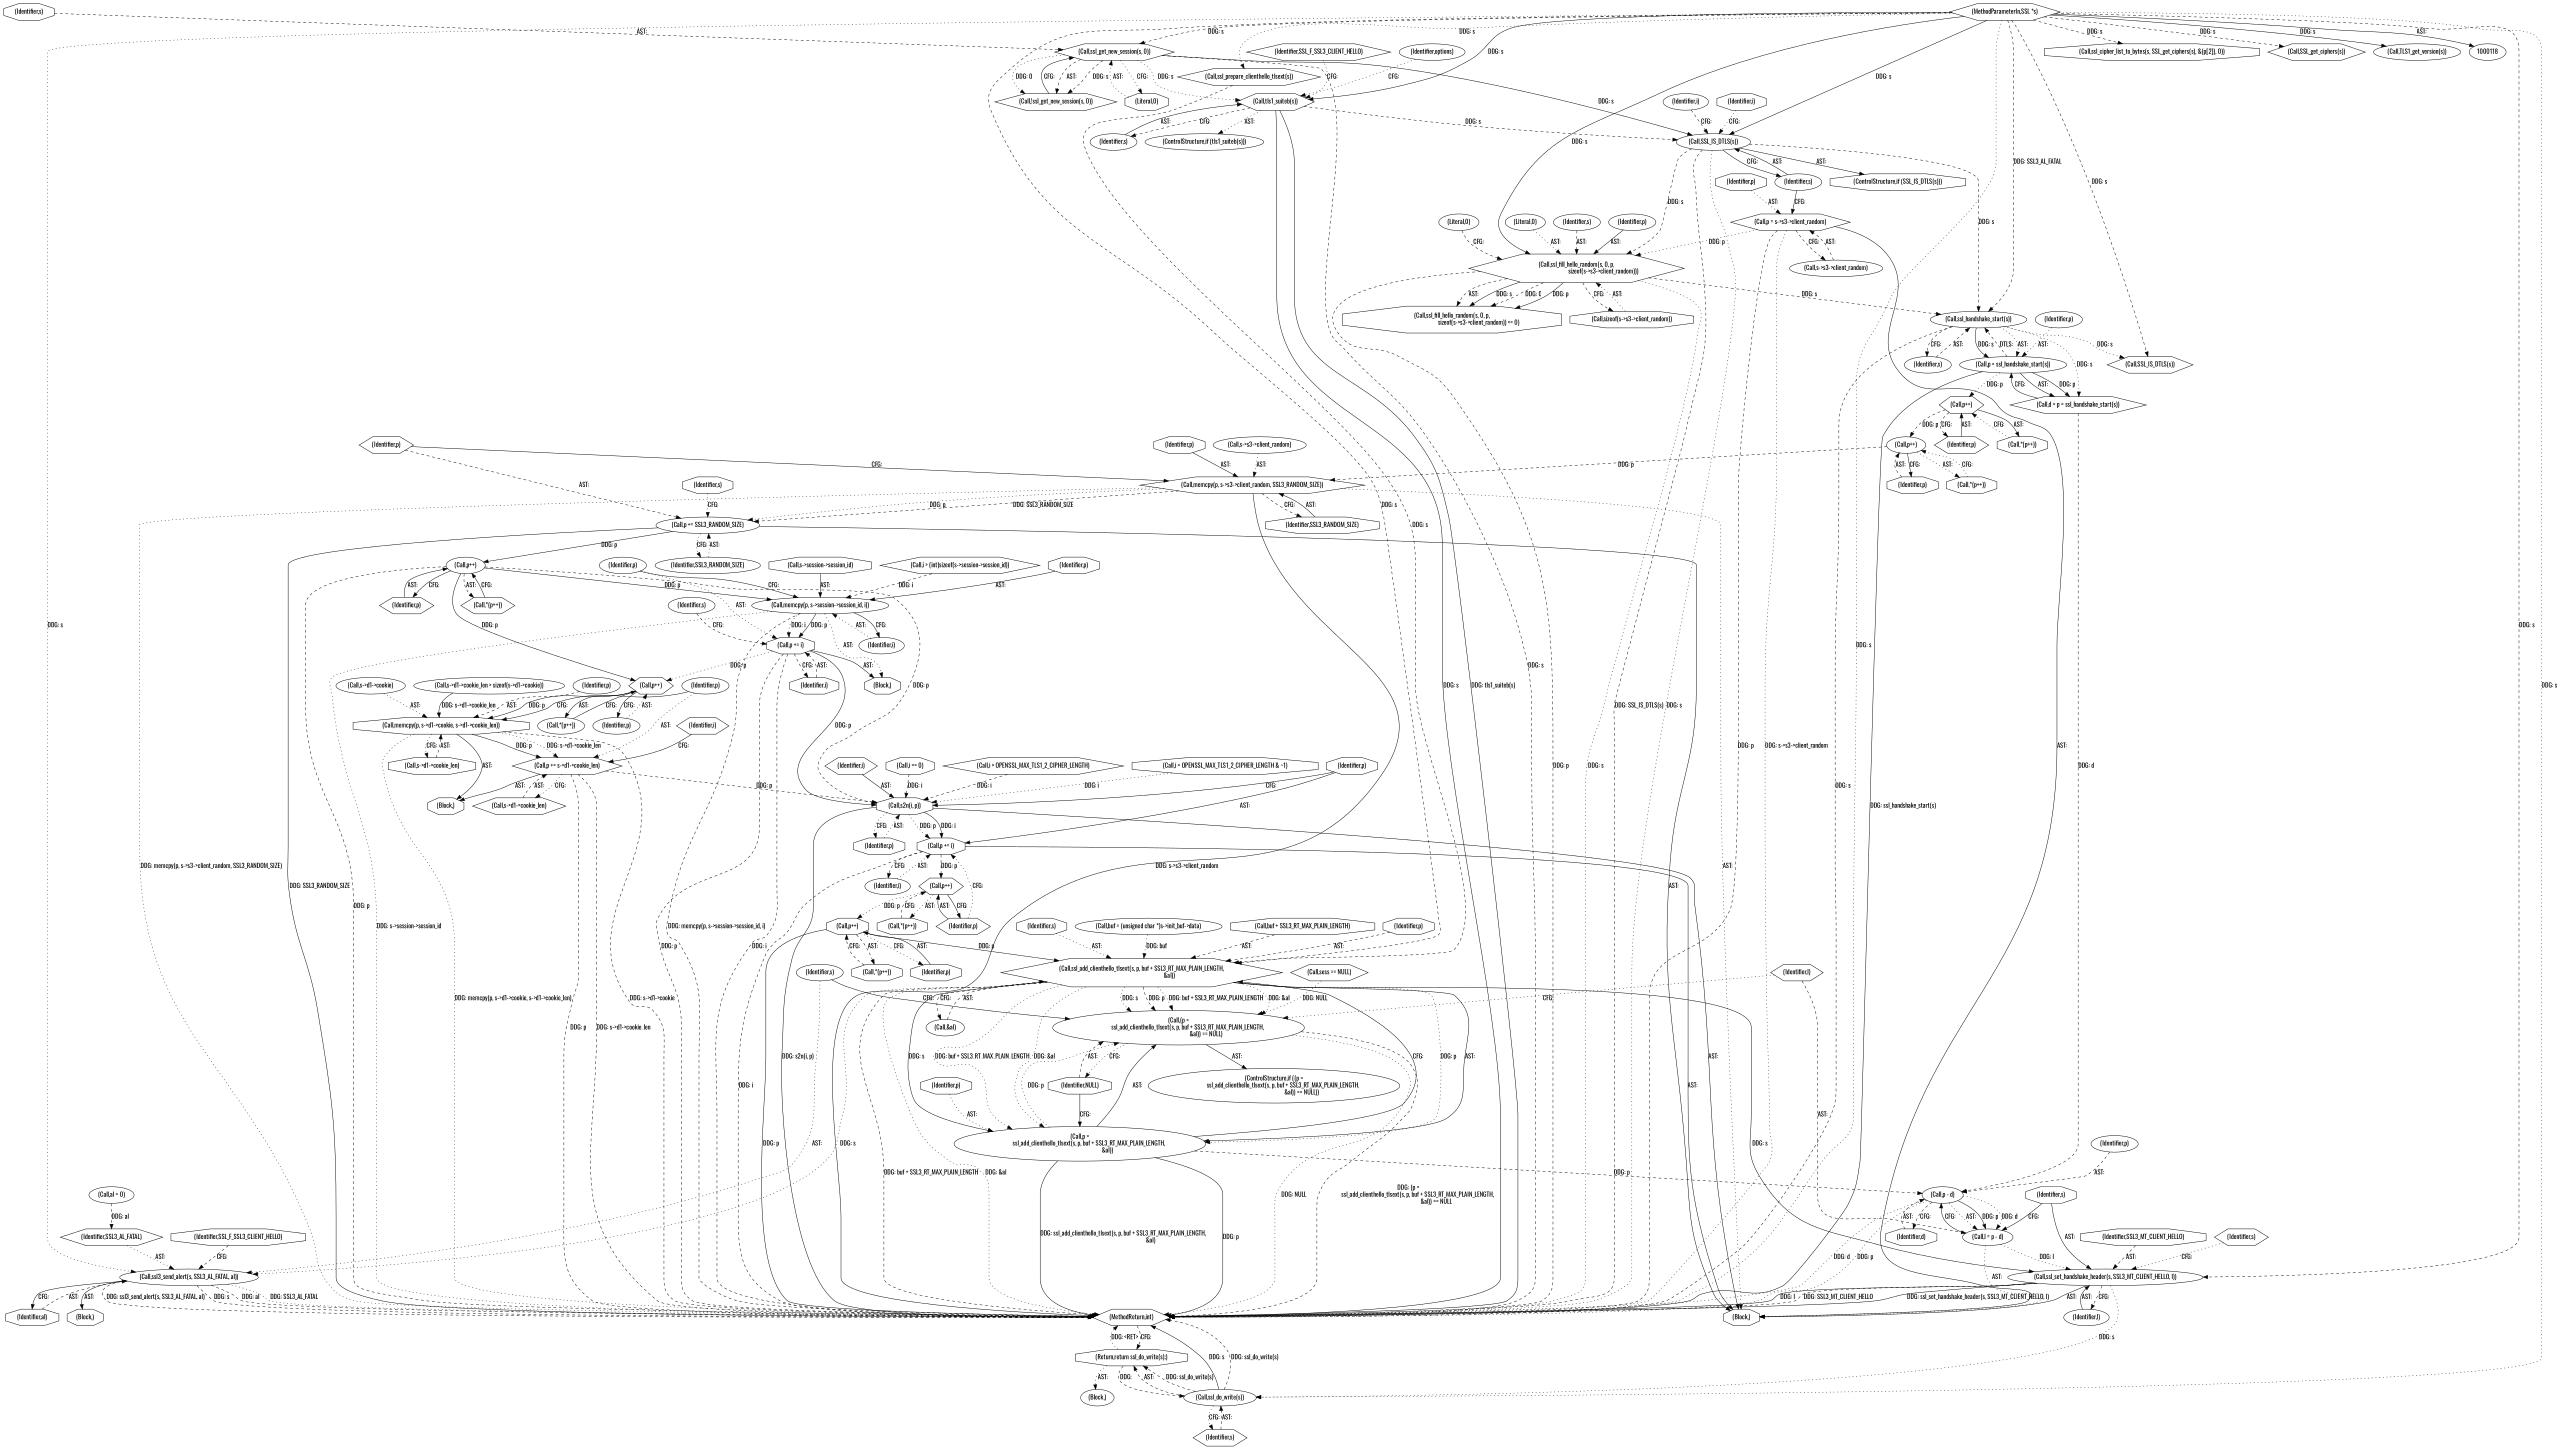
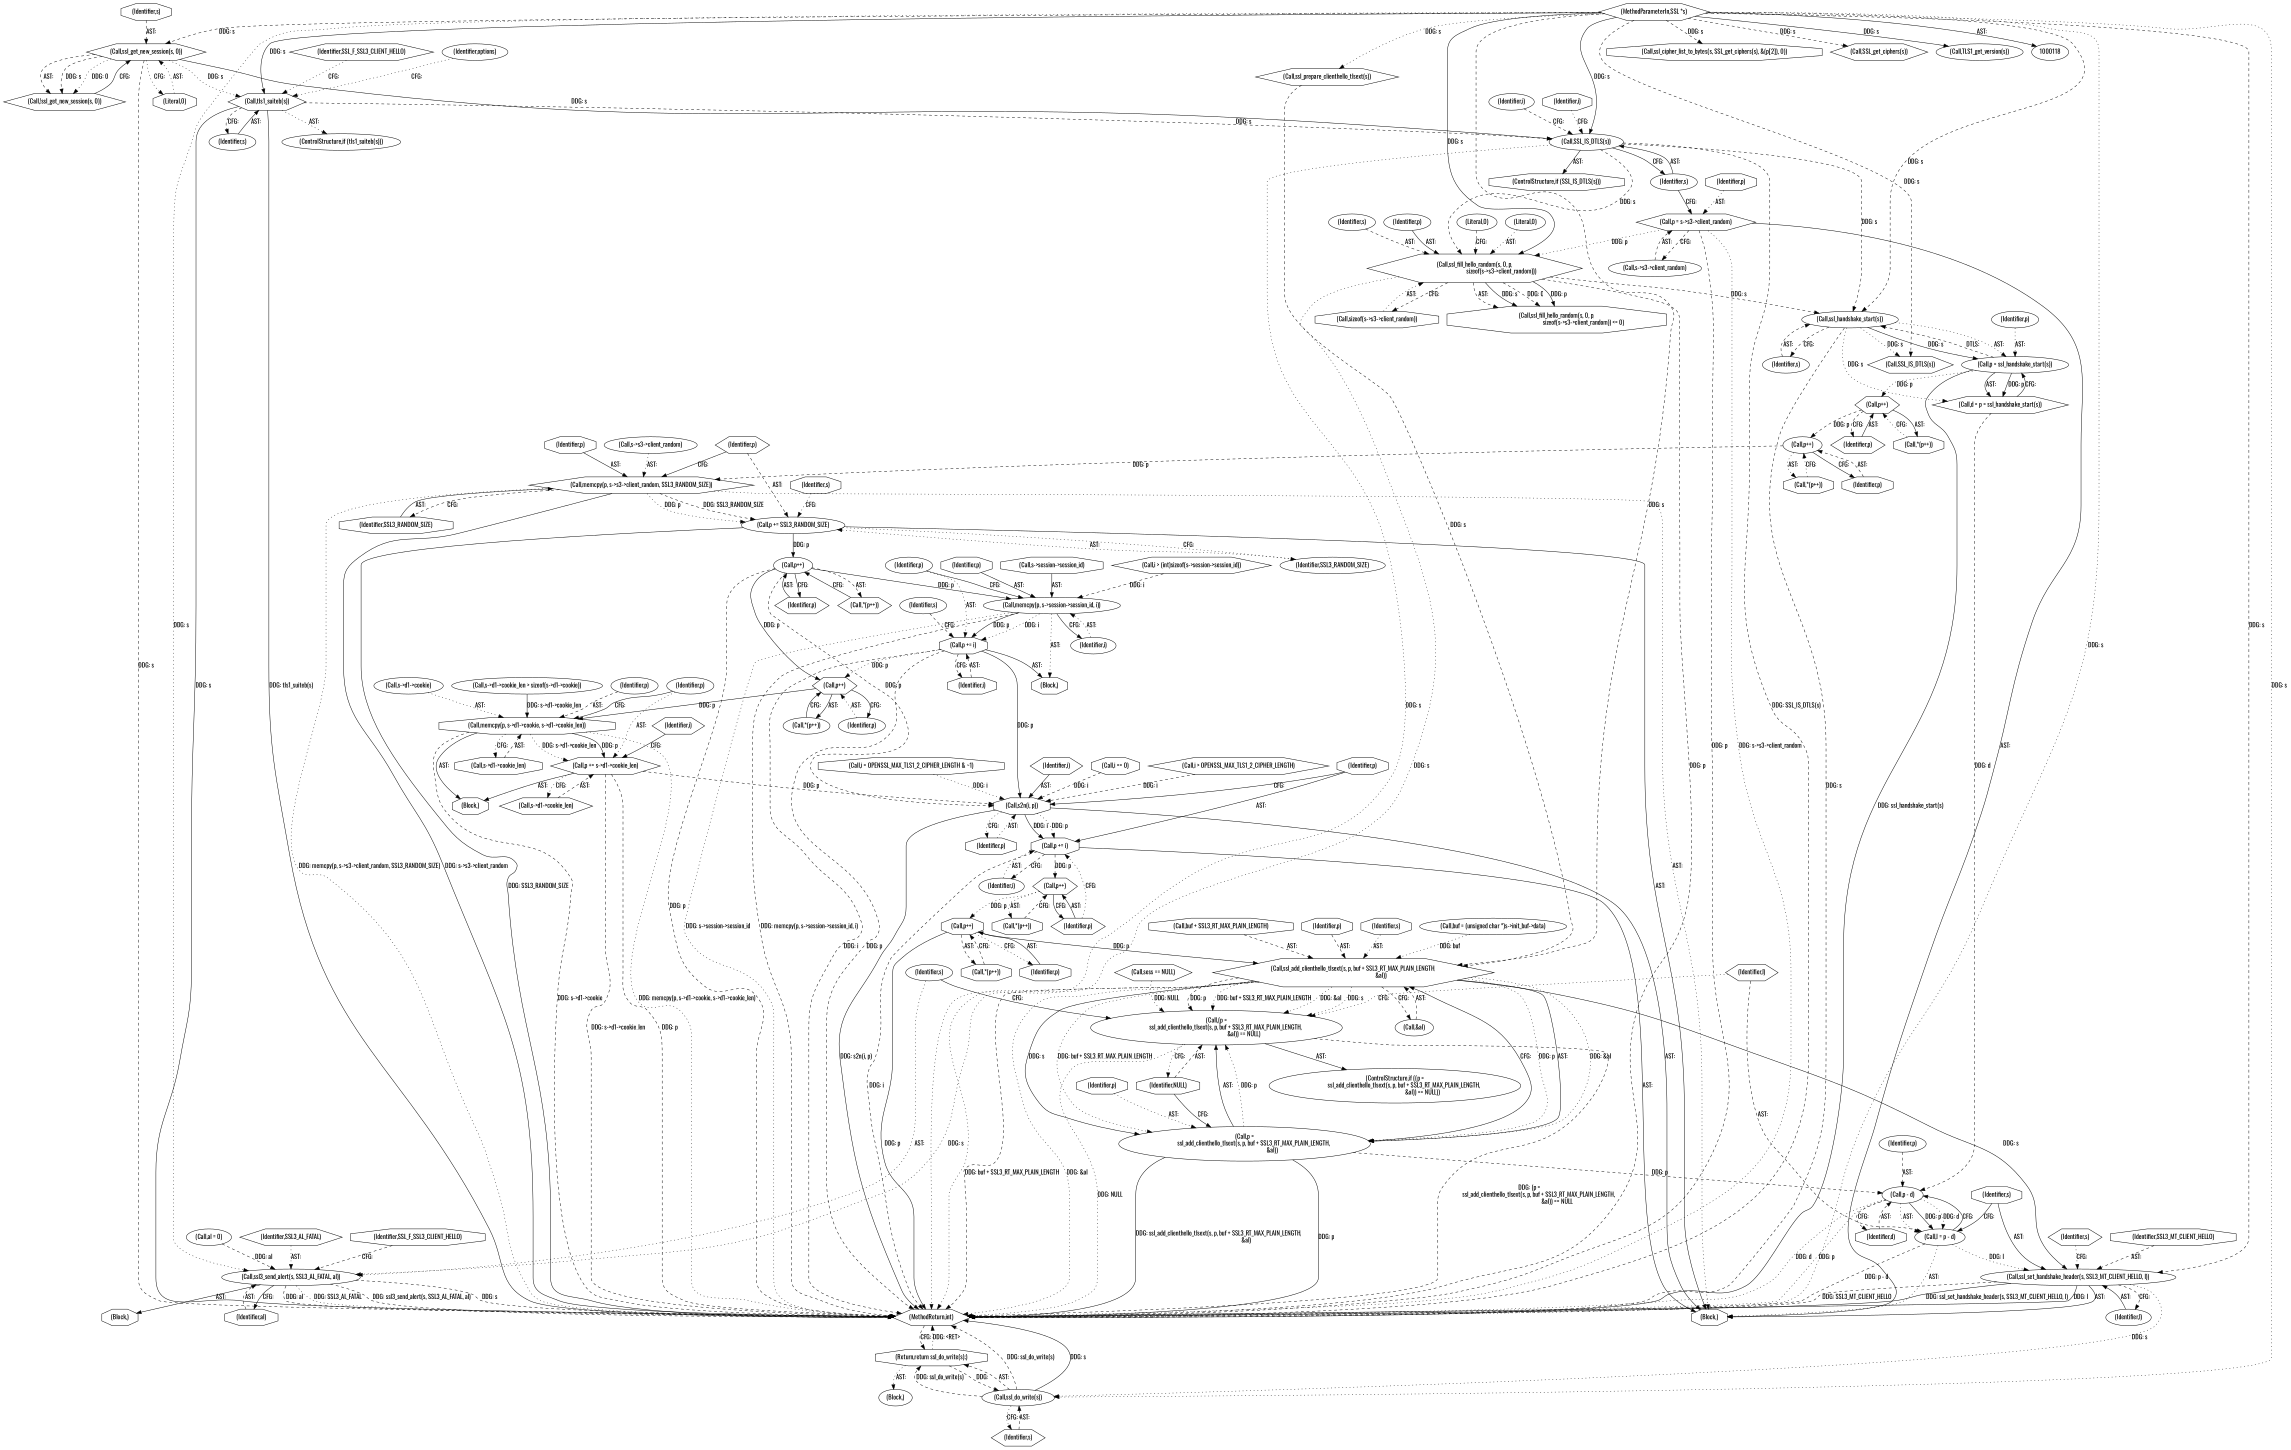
edge "(MethodParameterIn,SSL *s)" -> "(Call,ssl_handshake_start(s))": label "DDG: SSL3_AL_FATAL" -> "DDG: s"
edge "(Call,al = 0)" -> "(Identifier,SSL3_AL_FATAL)": now "(Call,al = 0)" -> "(Call,ssl3_send_alert(s, SSL3_AL_FATAL, al))"
edge "(Call,l = p - d)" -> "(MethodReturn,int)": added, label "DDG: p - d"
